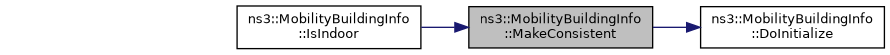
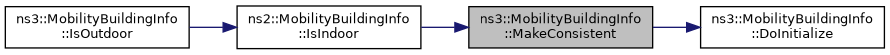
node "ns3::MobilityBuildingInfo ::IsOutdoor": added
node "ns3::MobilityBuildingInfo ::IsIndoor": label "ns3::MobilityBuildingInfo ::IsIndoor" -> "ns2::MobilityBuildingInfo ::IsIndoor"
